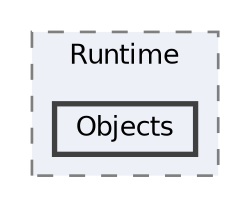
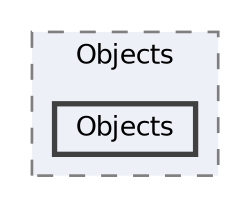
cluster "Runtime": label "Runtime" -> "Objects"
